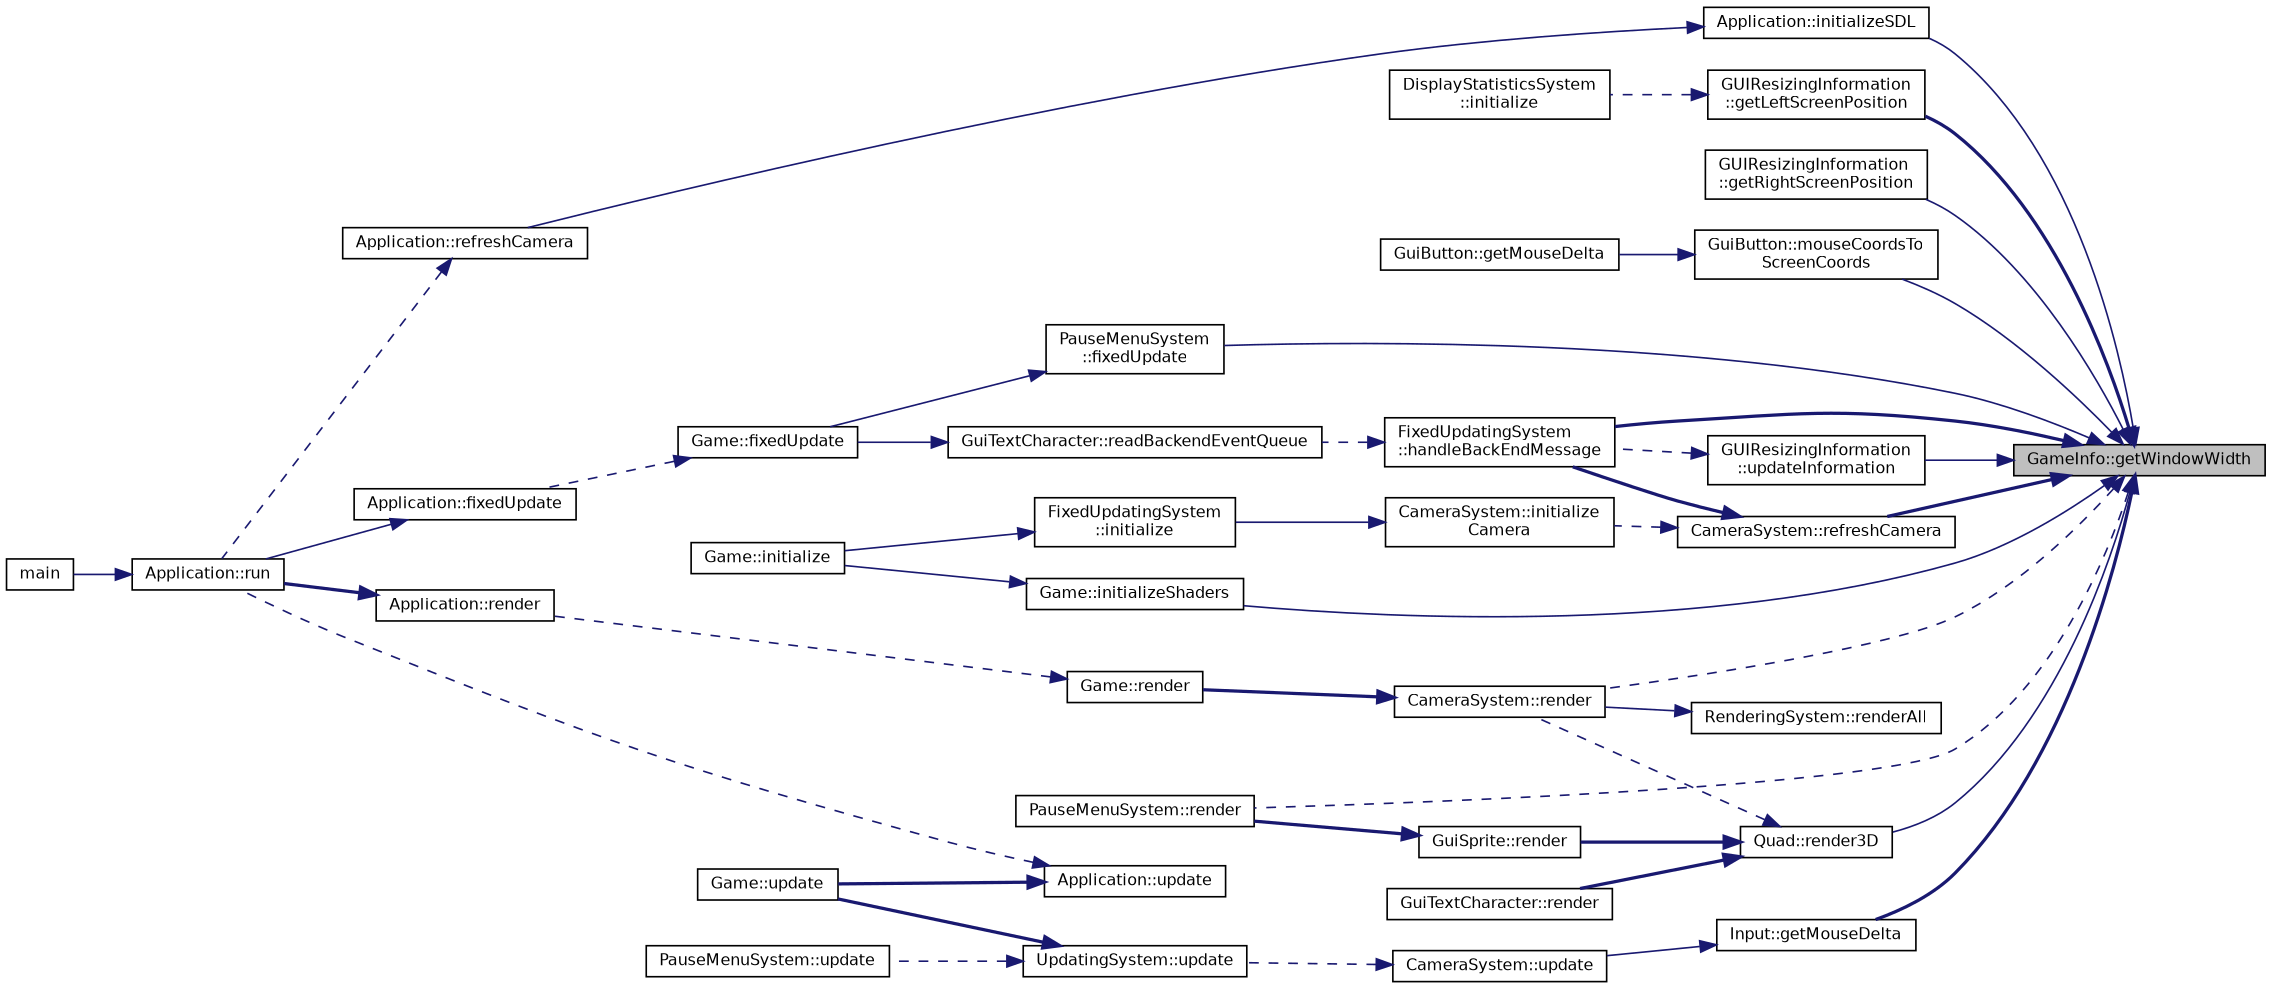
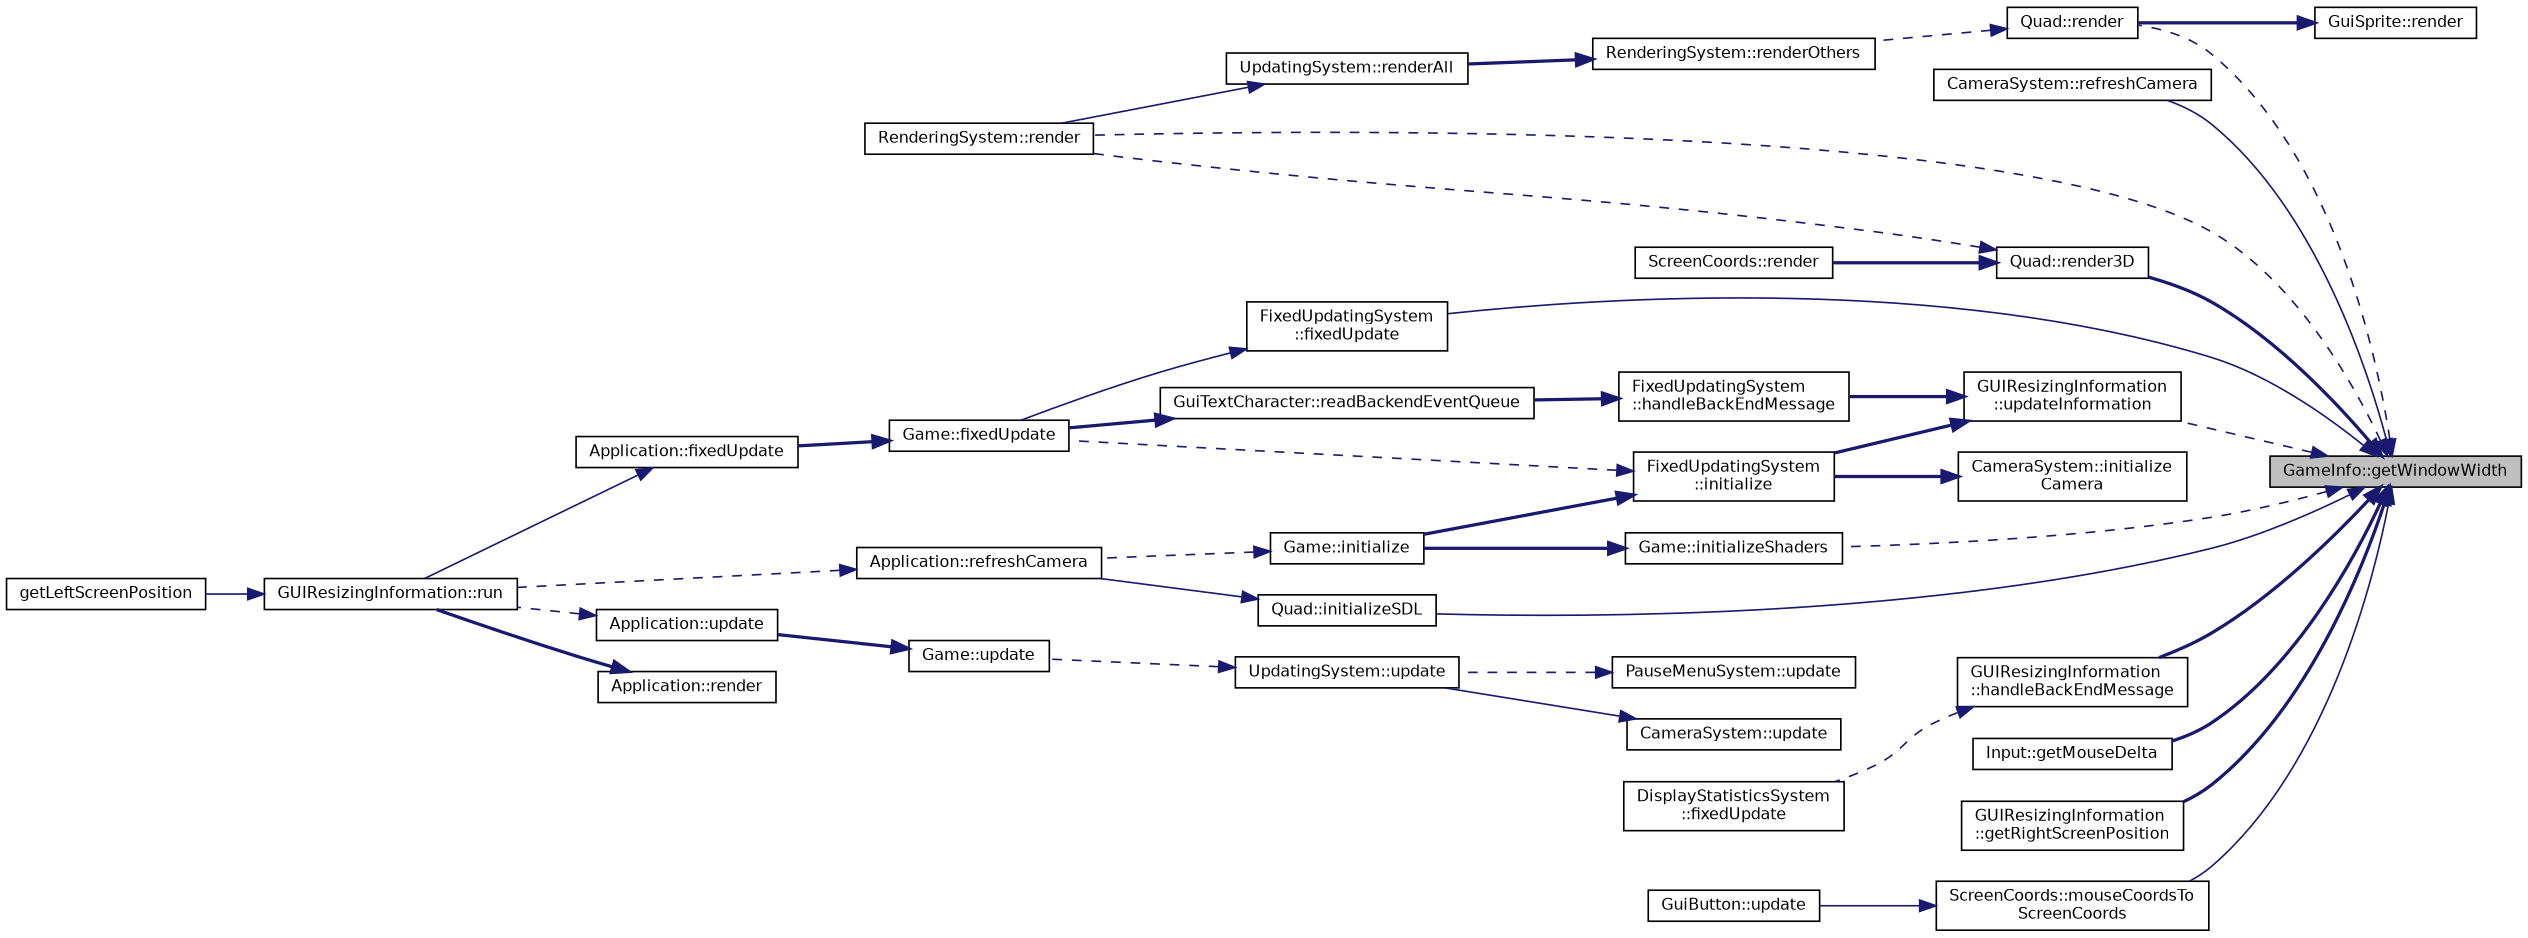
node "Application::initializeSDL": label "Application::initializeSDL" -> "Quad::initializeSDL"
node "RenderingSystem::renderOthers": added
node "DisplayStatisticsSystem ::initialize": label "DisplayStatisticsSystem ::initialize" -> "DisplayStatisticsSystem ::fixedUpdate"
node "GUIResizingInformation ::getLeftScreenPosition": label "GUIResizingInformation ::getLeftScreenPosition" -> "GUIResizingInformation ::handleBackEndMessage"
node "GuiButton::getMouseDelta": label "GuiButton::getMouseDelta" -> "GuiButton::update"
node "GuiButton::mouseCoordsTo ScreenCoords": label "GuiButton::mouseCoordsTo ScreenCoords" -> "ScreenCoords::mouseCoordsTo ScreenCoords"
edge "GUIResizingInformation ::getRightScreenPosition" -> "GameInfo::getWindowWidth": style solid -> bold
node "PauseMenuSystem ::fixedUpdate": label "PauseMenuSystem ::fixedUpdate" -> "FixedUpdatingSystem ::fixedUpdate"
edge "FixedUpdatingSystem ::handleBackEndMessage" -> "GameInfo::getWindowWidth": removed
edge "FixedUpdatingSystem ::initialize" -> "GUIResizingInformation ::updateInformation": added
edge "Game::fixedUpdate" -> "GuiTextCharacter::readBackendEventQueue": style solid -> bold
edge "GuiTextCharacter::readBackendEventQueue" -> "FixedUpdatingSystem ::handleBackEndMessage": style dashed -> bold
edge "FixedUpdatingSystem ::handleBackEndMessage" -> "GUIResizingInformation ::updateInformation": style dashed -> bold
edge "Game::fixedUpdate" -> "FixedUpdatingSystem ::initialize": added
edge "GUIResizingInformation ::updateInformation" -> "GameInfo::getWindowWidth": style solid -> dashed
edge "Application::fixedUpdate" -> "Game::fixedUpdate": style dashed -> bold
edge "FixedUpdatingSystem ::handleBackEndMessage" -> "CameraSystem::refreshCamera": removed
edge "CameraSystem::refreshCamera" -> "GameInfo::getWindowWidth": style bold -> solid
edge "FixedUpdatingSystem ::initialize" -> "CameraSystem::initialize Camera": style solid -> bold
edge "CameraSystem::initialize Camera" -> "CameraSystem::refreshCamera": removed
edge "Game::initialize" -> "FixedUpdatingSystem ::initialize": style solid -> bold
edge "Application::refreshCamera" -> "Game::initialize": added
node "main": label "main" -> "getLeftScreenPosition"
node "Application::run": label "Application::run" -> "GUIResizingInformation::run"
edge "Game::initialize" -> "Game::initializeShaders": style solid -> bold
edge "Game::initializeShaders" -> "GameInfo::getWindowWidth": style solid -> dashed
node "Game::render": removed
edge "Quad::render3D" -> "GameInfo::getWindowWidth": style solid -> bold
node "CameraSystem::render": label "CameraSystem::render" -> "RenderingSystem::render"
node "RenderingSystem::renderAll": label "RenderingSystem::renderAll" -> "UpdatingSystem::renderAll"
node "PauseMenuSystem::render": label "PauseMenuSystem::render" -> "Quad::render"
edge "GuiSprite::render" -> "Quad::render3D": removed
edge "Game::update" -> "Application::update": reversed
node "GuiTextCharacter::render": label "GuiTextCharacter::render" -> "ScreenCoords::render"
edge "Game::update" -> "UpdatingSystem::update": style bold -> dashed
edge "CameraSystem::update" -> "Input::getMouseDelta": removed
edge "PauseMenuSystem::update" -> "UpdatingSystem::update": reversed
edge "UpdatingSystem::update" -> "CameraSystem::update": style dashed -> solid
